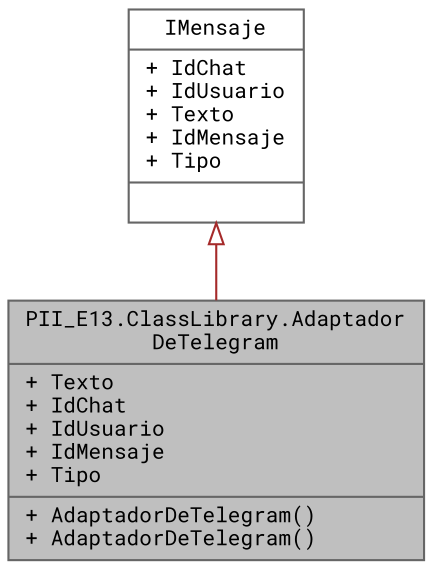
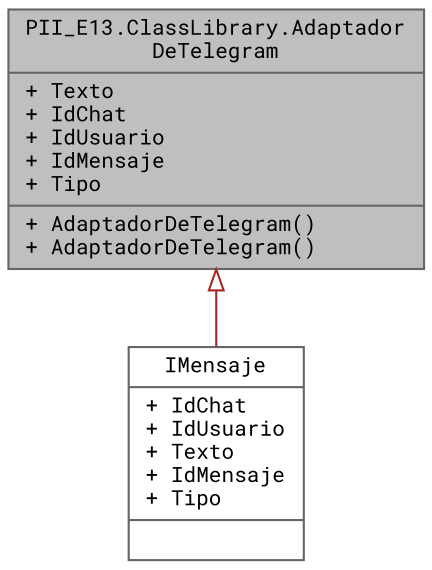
edge "PII_E13.ClassLibrary.Adaptador" -> "IMensaje": reversed
